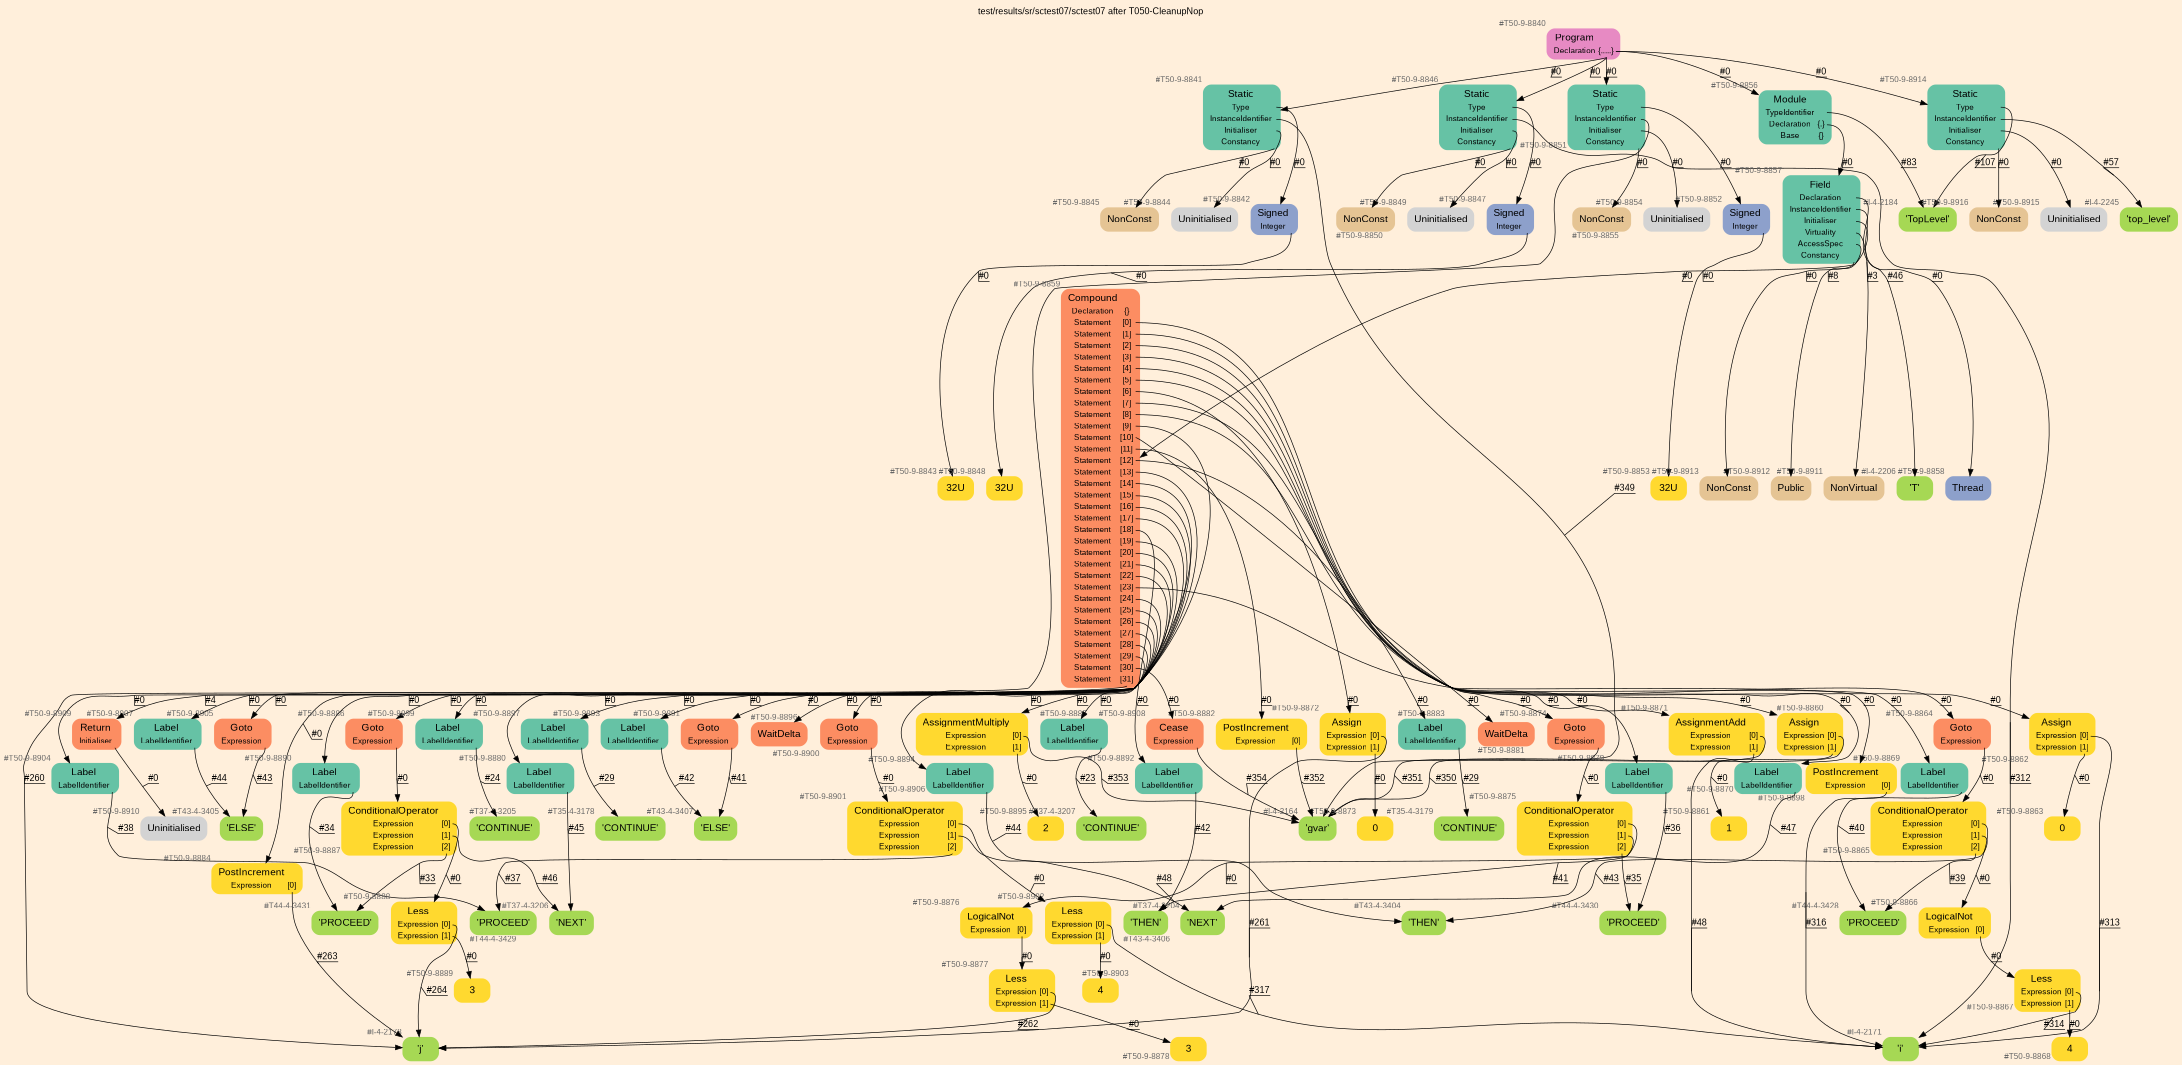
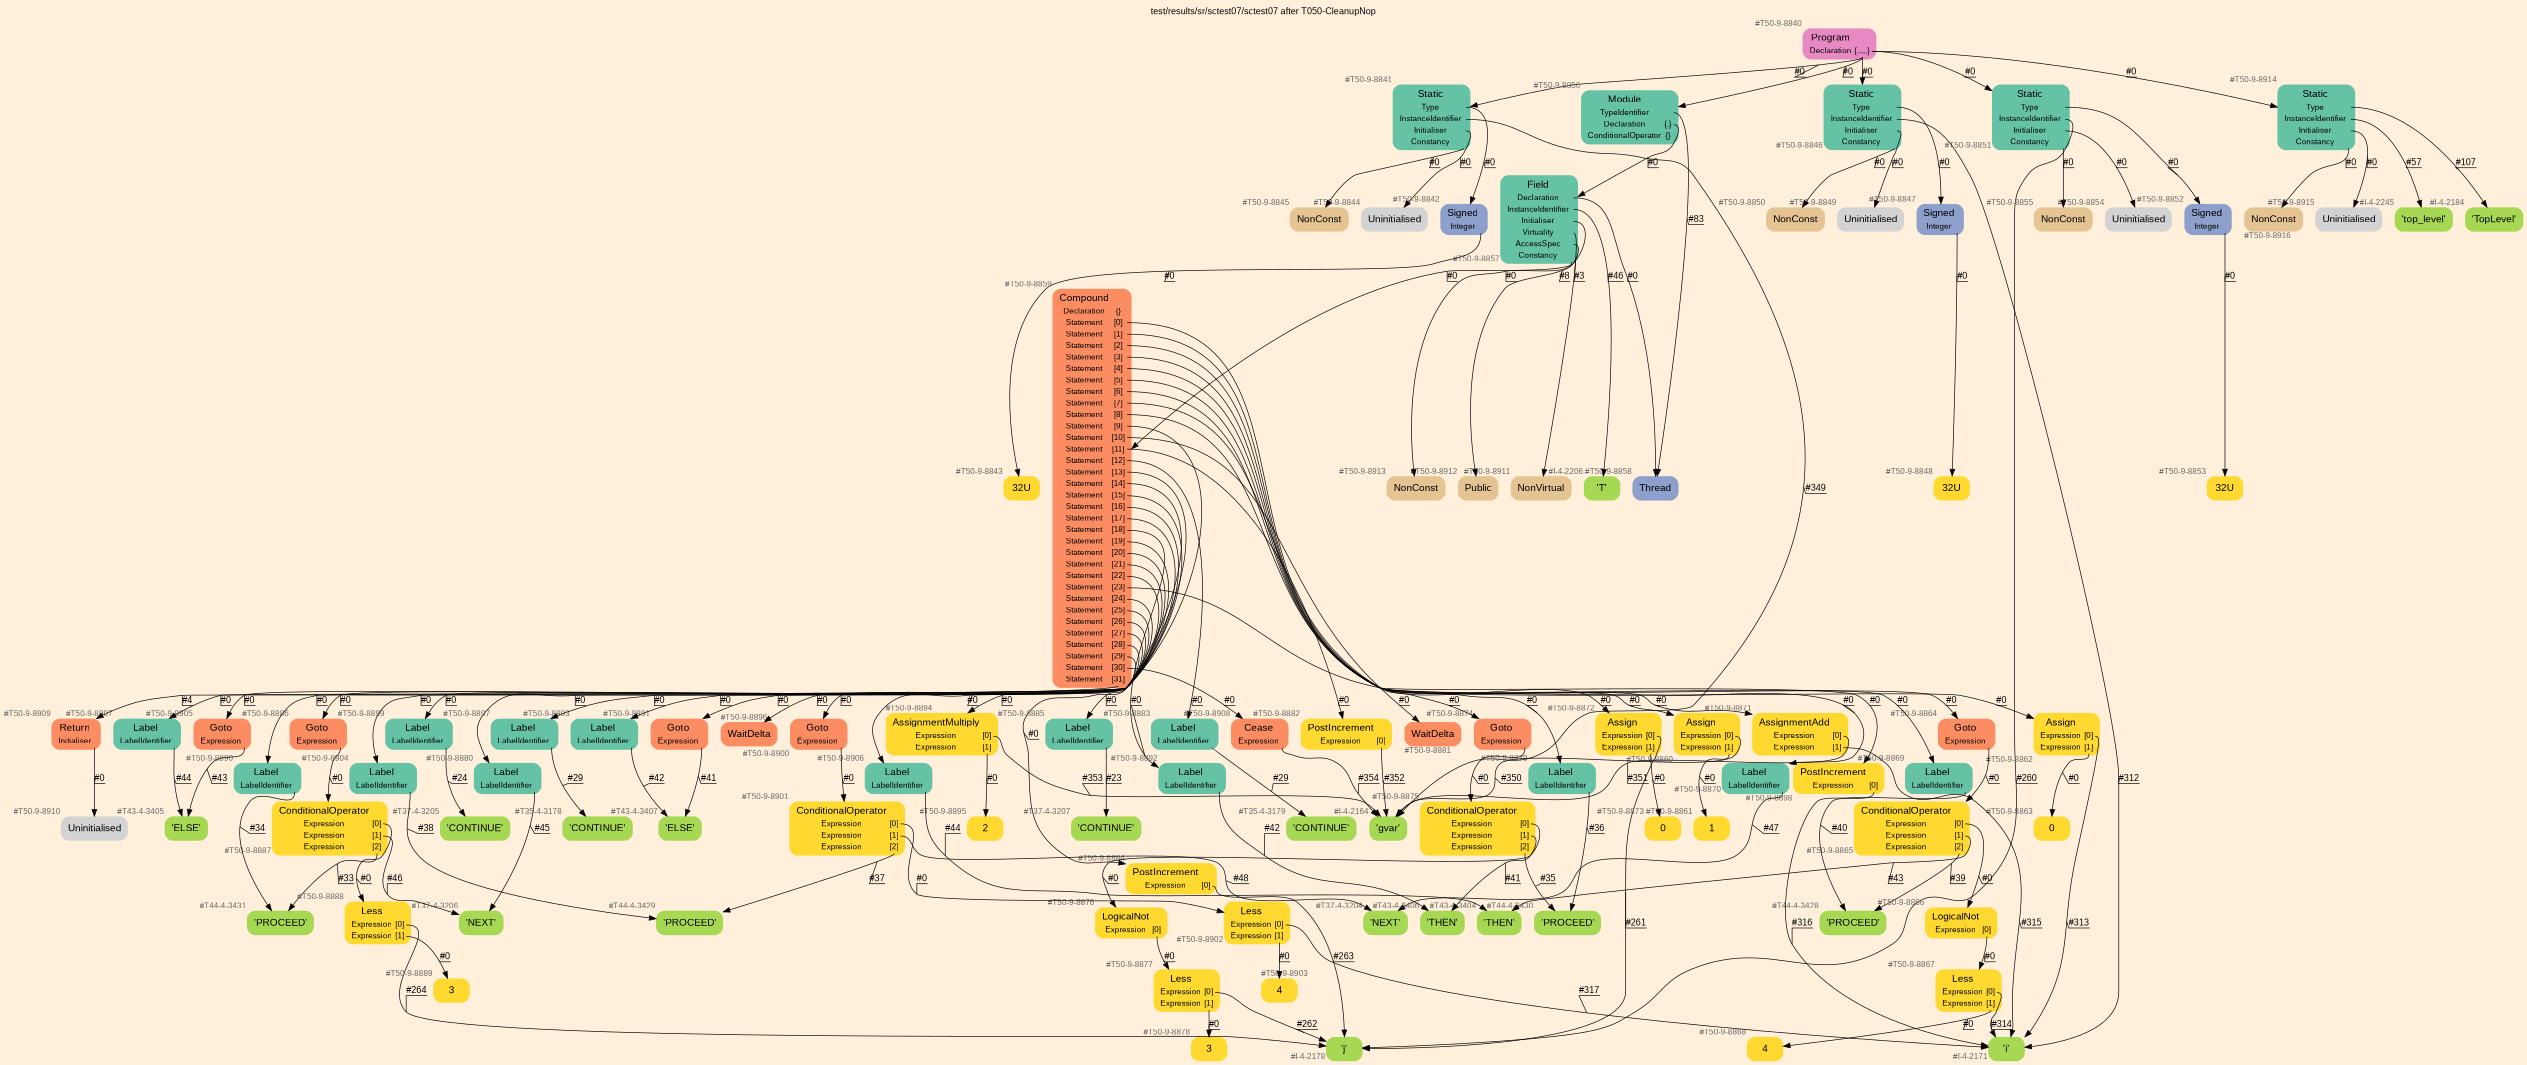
node "Module": text "Base" -> "ConditionalOperator"
edge "Module" -> "'TopLevel'": now "Module" -> "Thread"
edge "AssignmentAdd" -> "'i'": label "#48" -> "#315"
